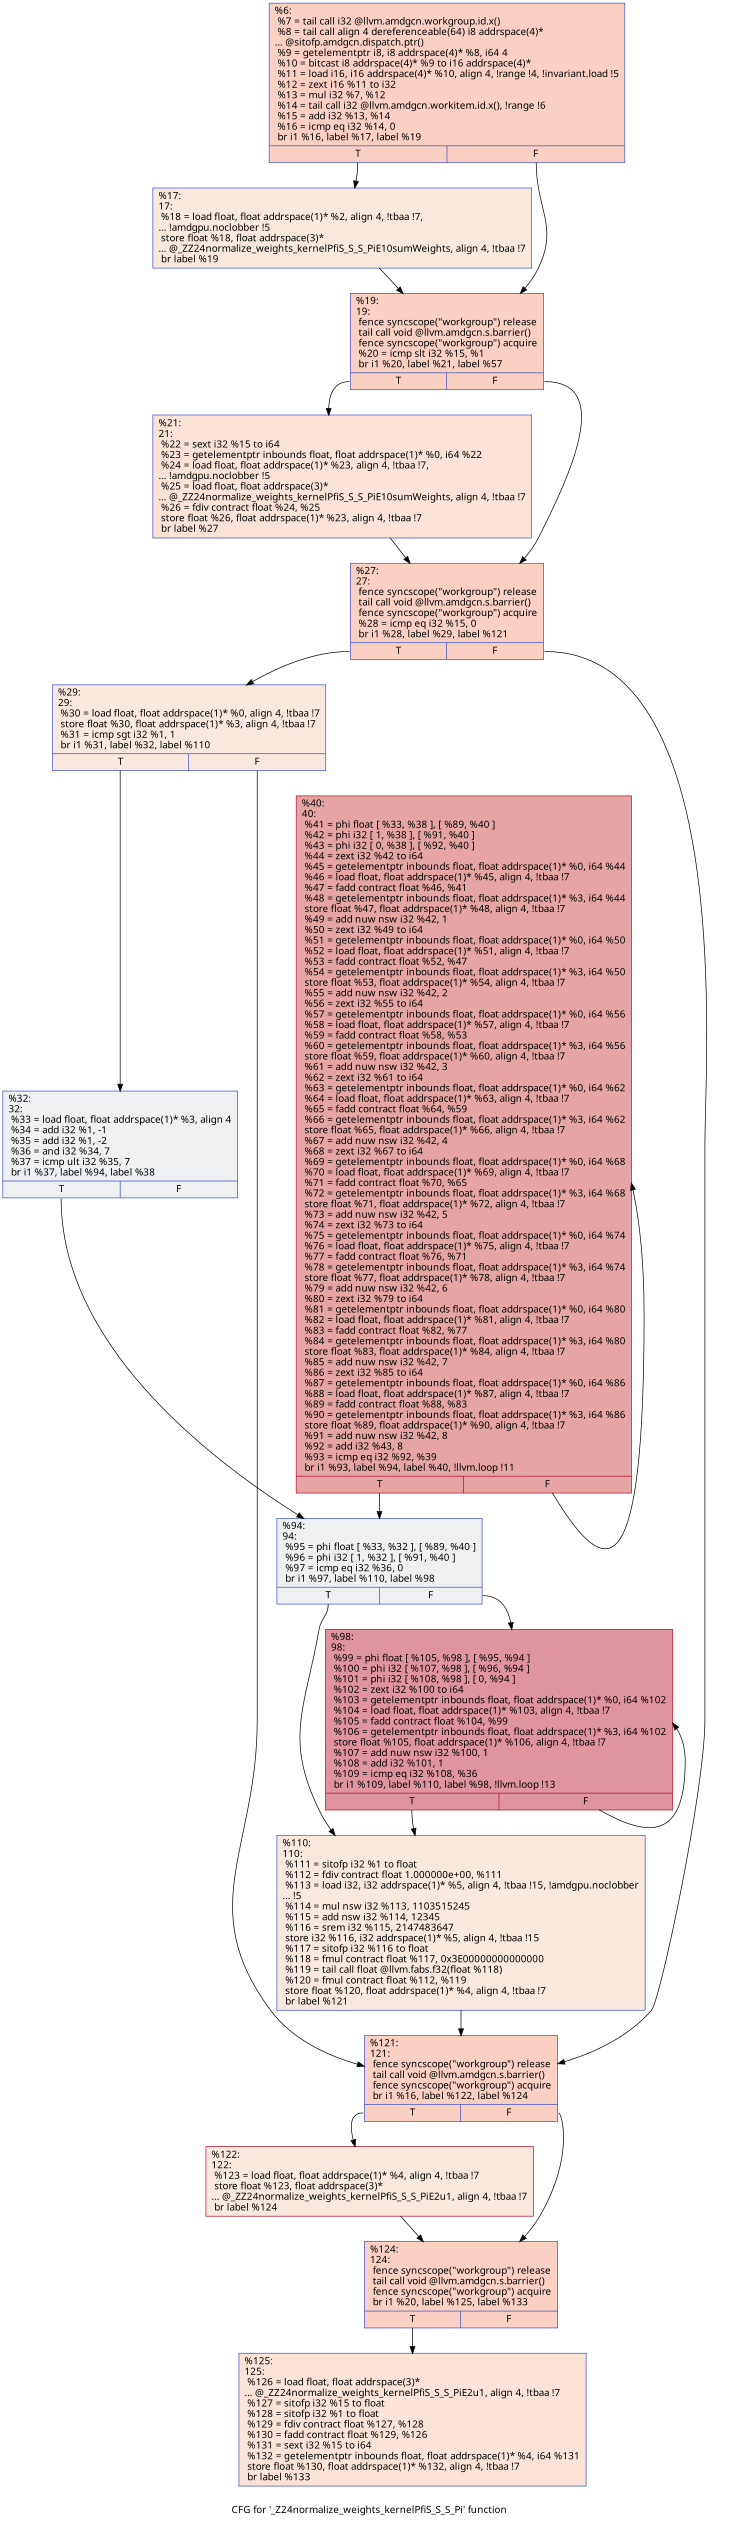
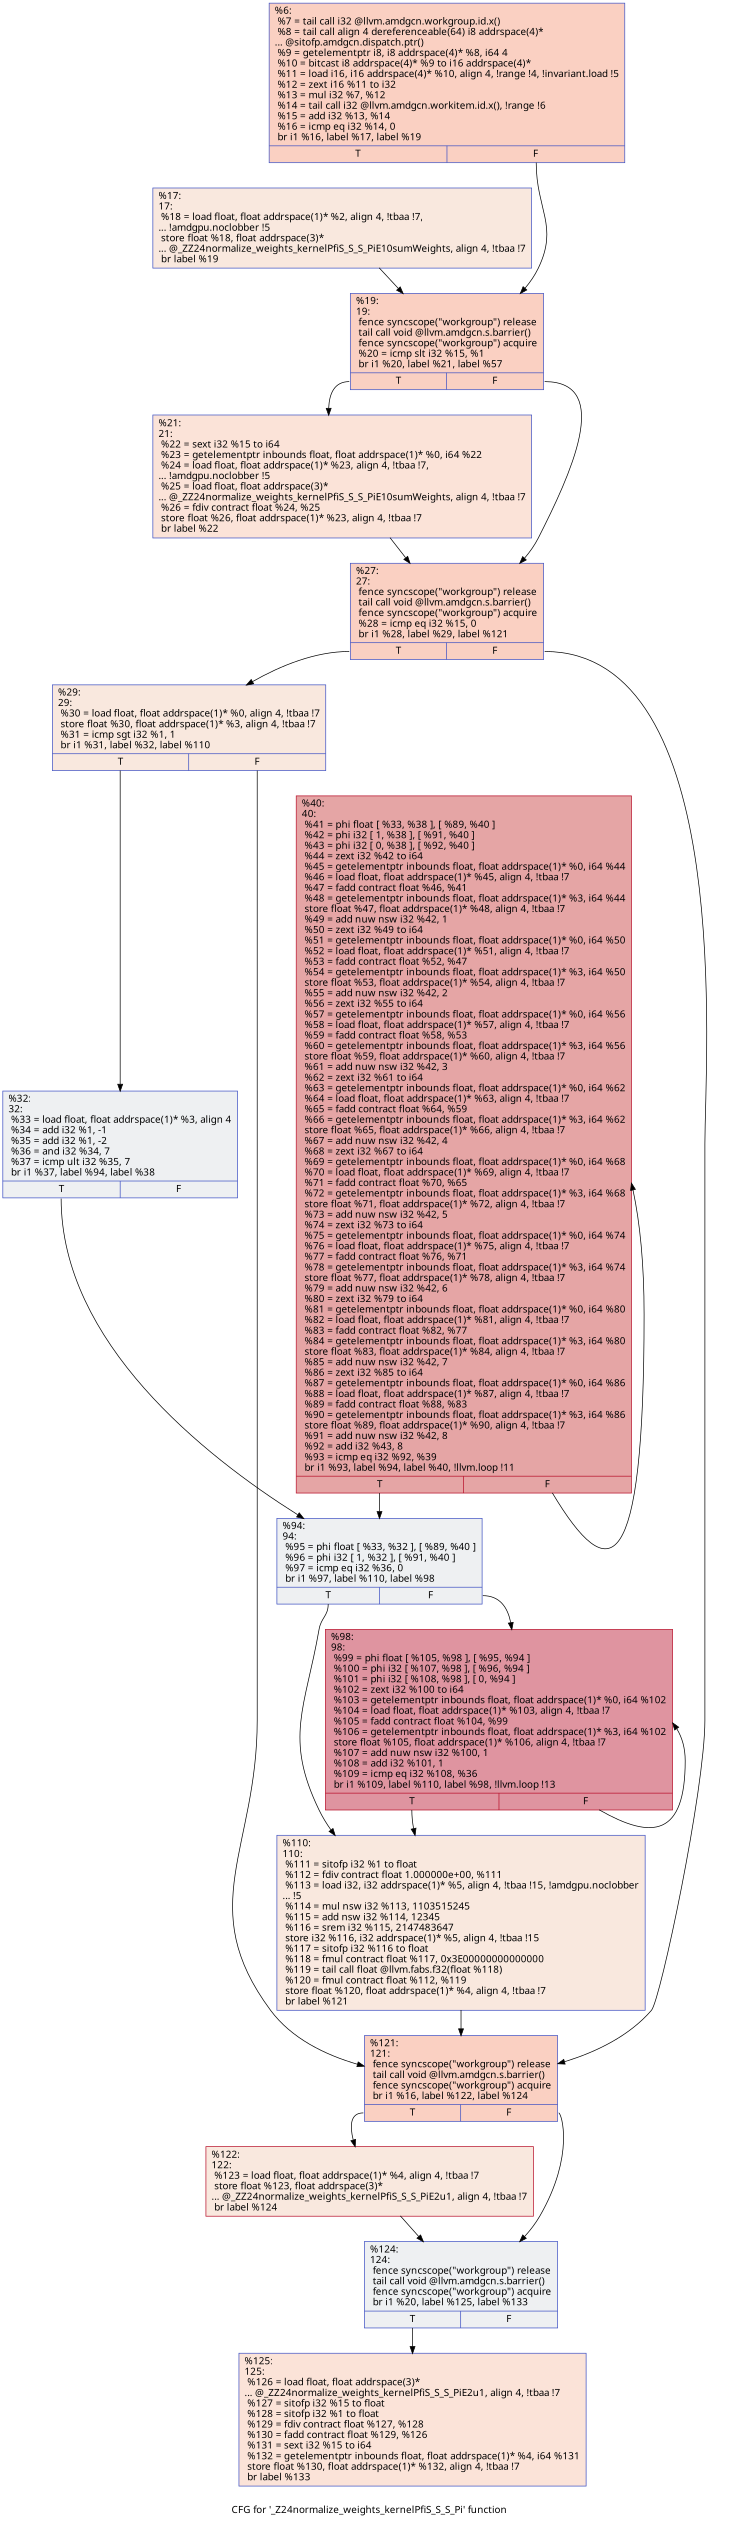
edge "%6:" -> "%17:": removed
node "%21:": text "br label %27" -> "br label %22"
node "%124:": fillcolor #f3947570 -> #d9dce170
